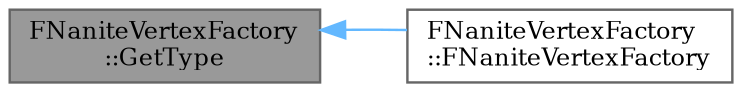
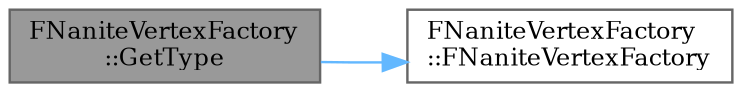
edge "FNaniteVertexFactory ::FNaniteVertexFactory" -> "FNaniteVertexFactory ::GetType": reversed
